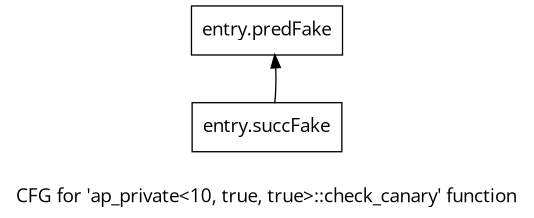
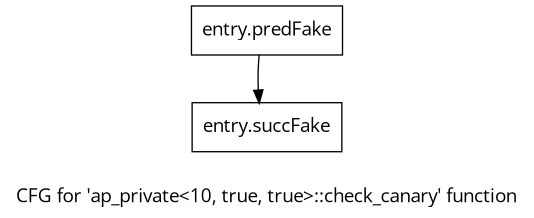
edge "entry.succFake" -> "entry.predFake": reversed
